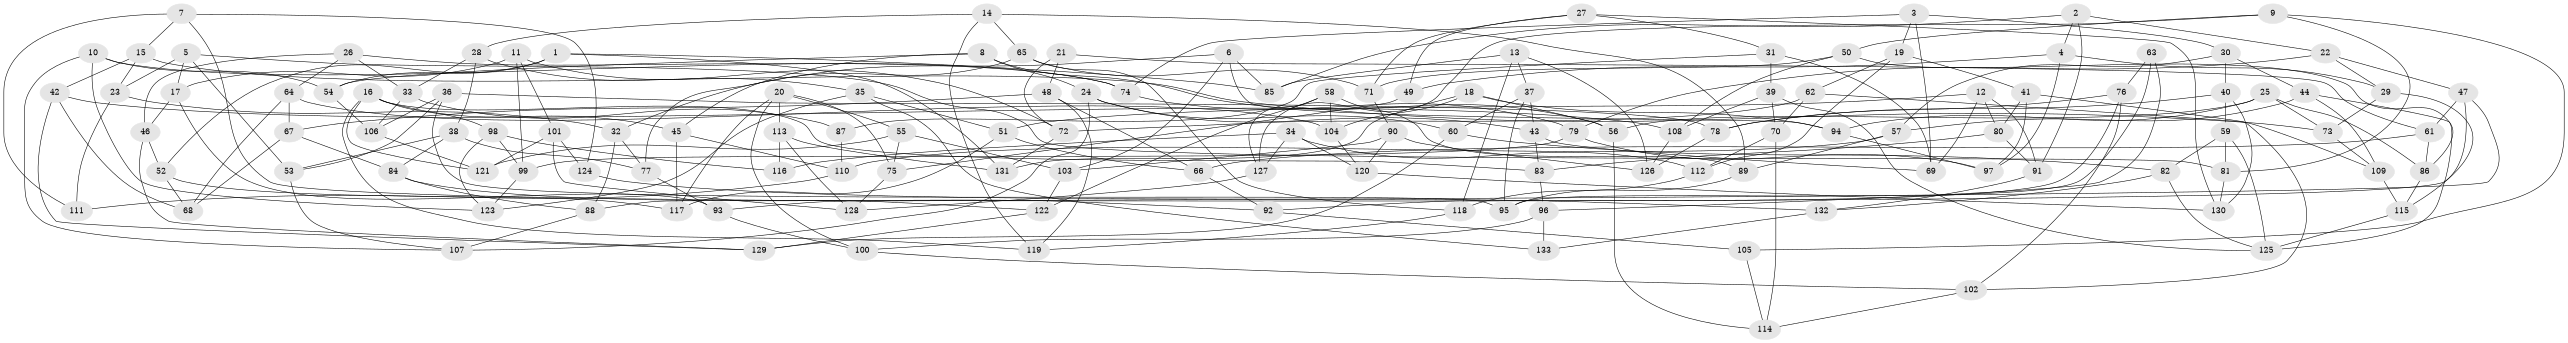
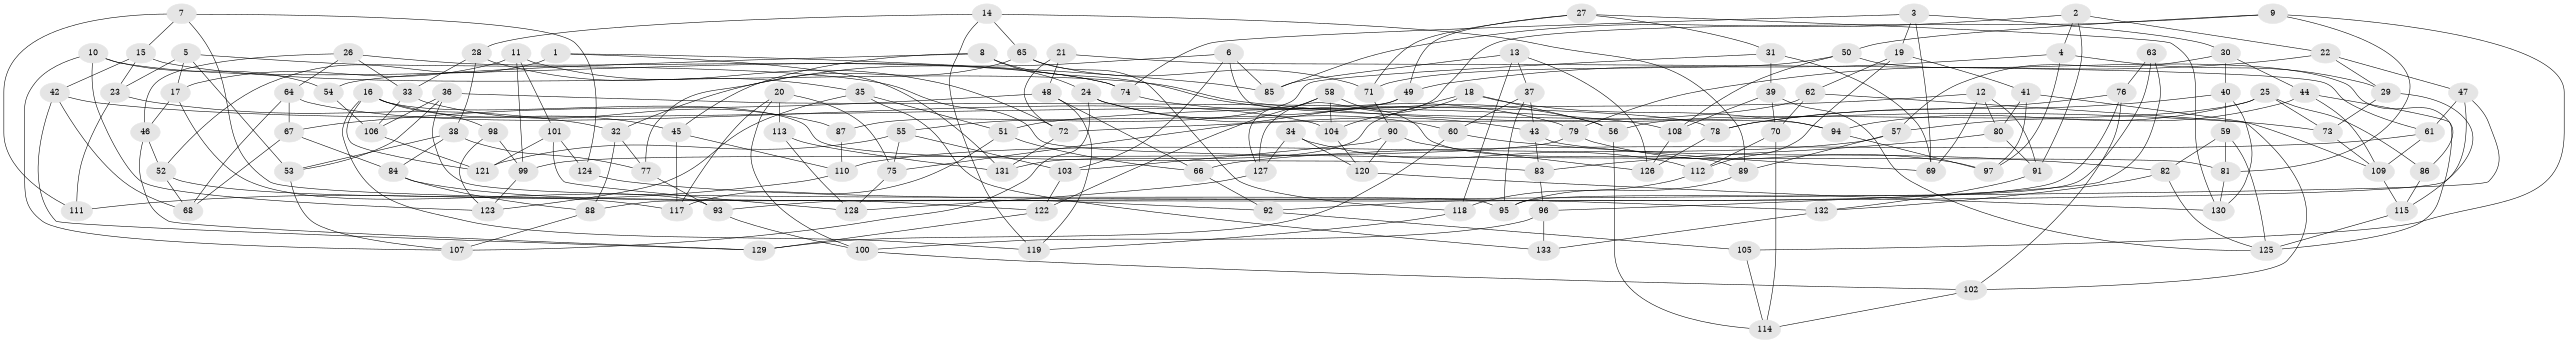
edge "1" -- "54": removed
edge "20" -- "55": now "49" -- "55"
edge "61" -- "86": now "61" -- "109"
node "116": removed
